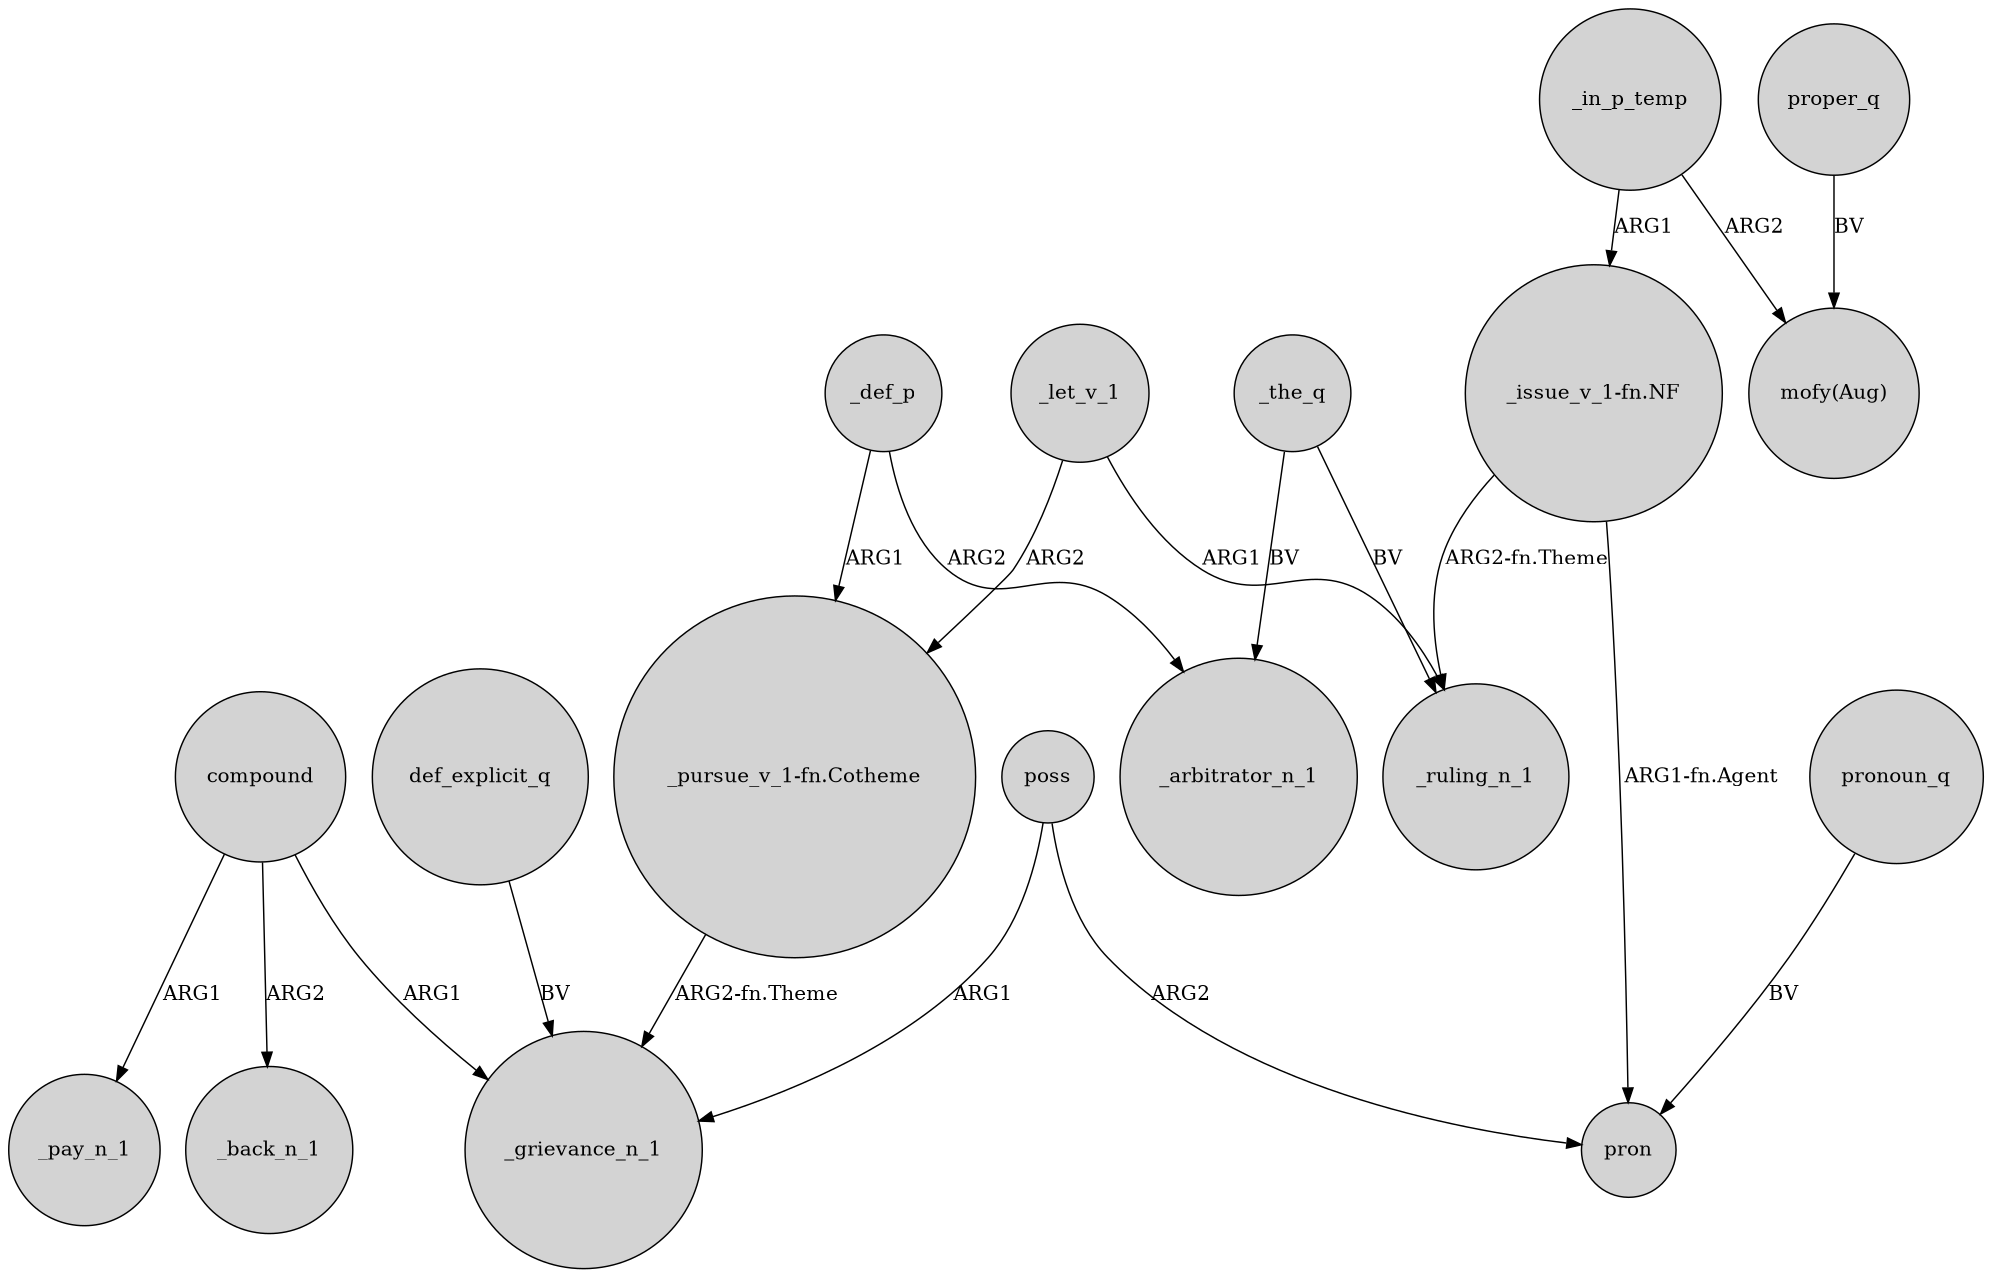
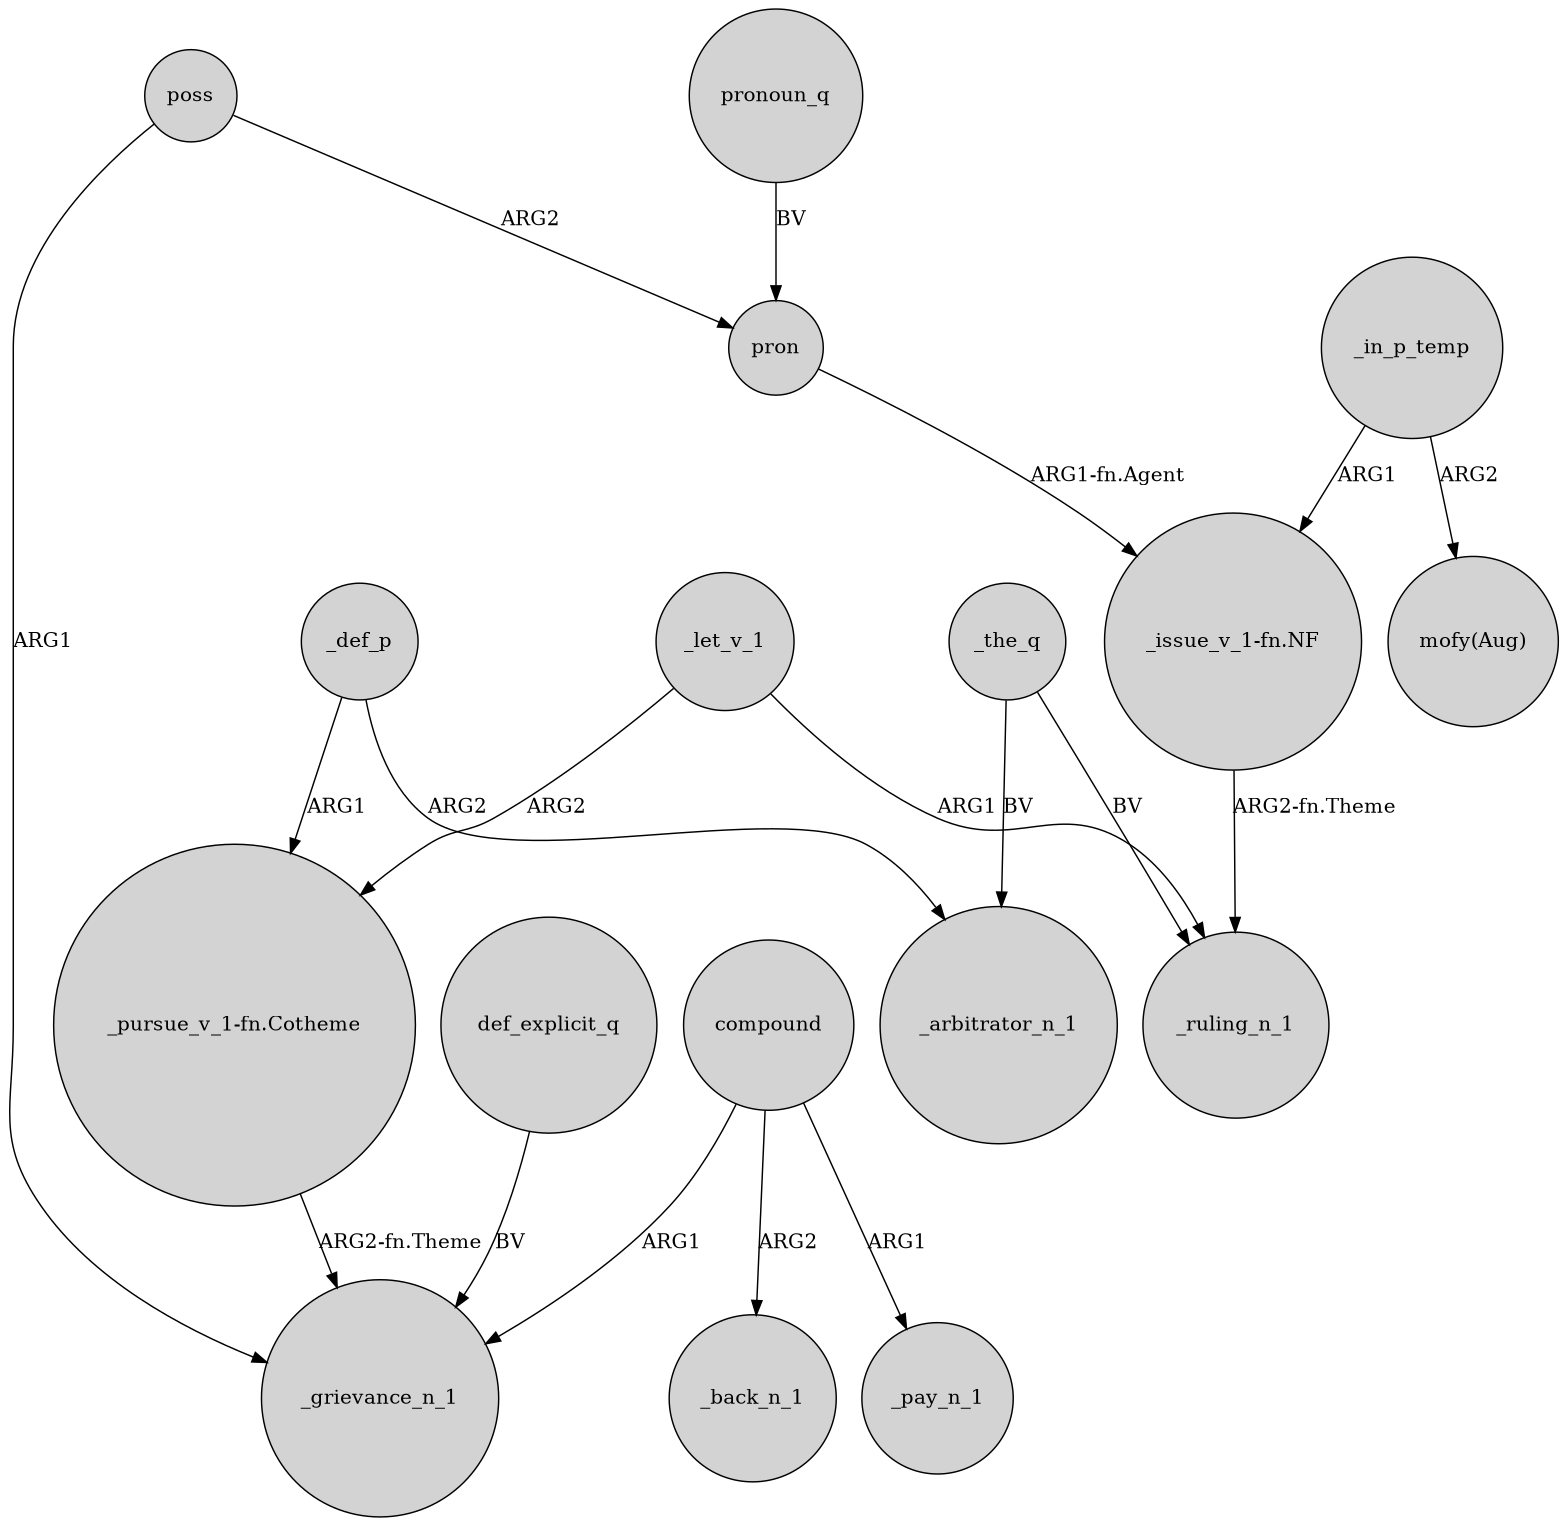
node "proper_q": removed
edge "_issue_v_1-fn.NF" -> "pron": reversed
